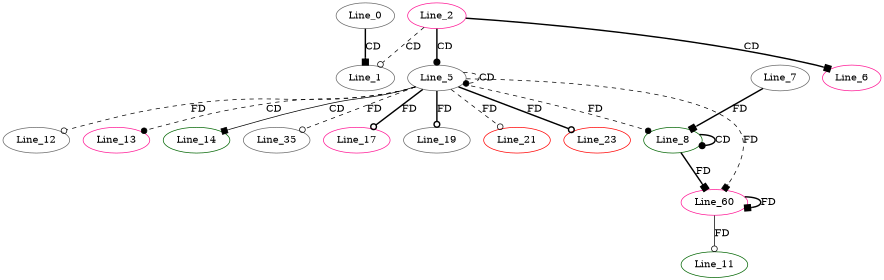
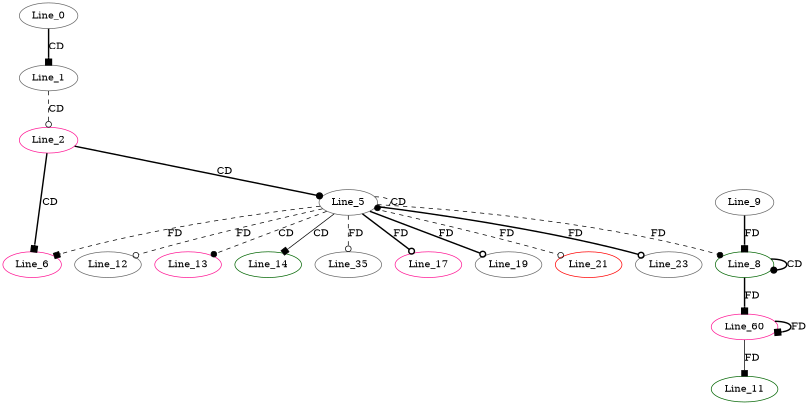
edge "Line_2" -> "Line_1": reversed
node "Line_7": label "Line_7" -> "Line_9"
edge "Line_5" -> "Line_60": now "Line_5" -> "Line_6"
node "Line_23": color red -> gray40
edge "Line_60" -> "Line_11": arrowhead odot -> box
